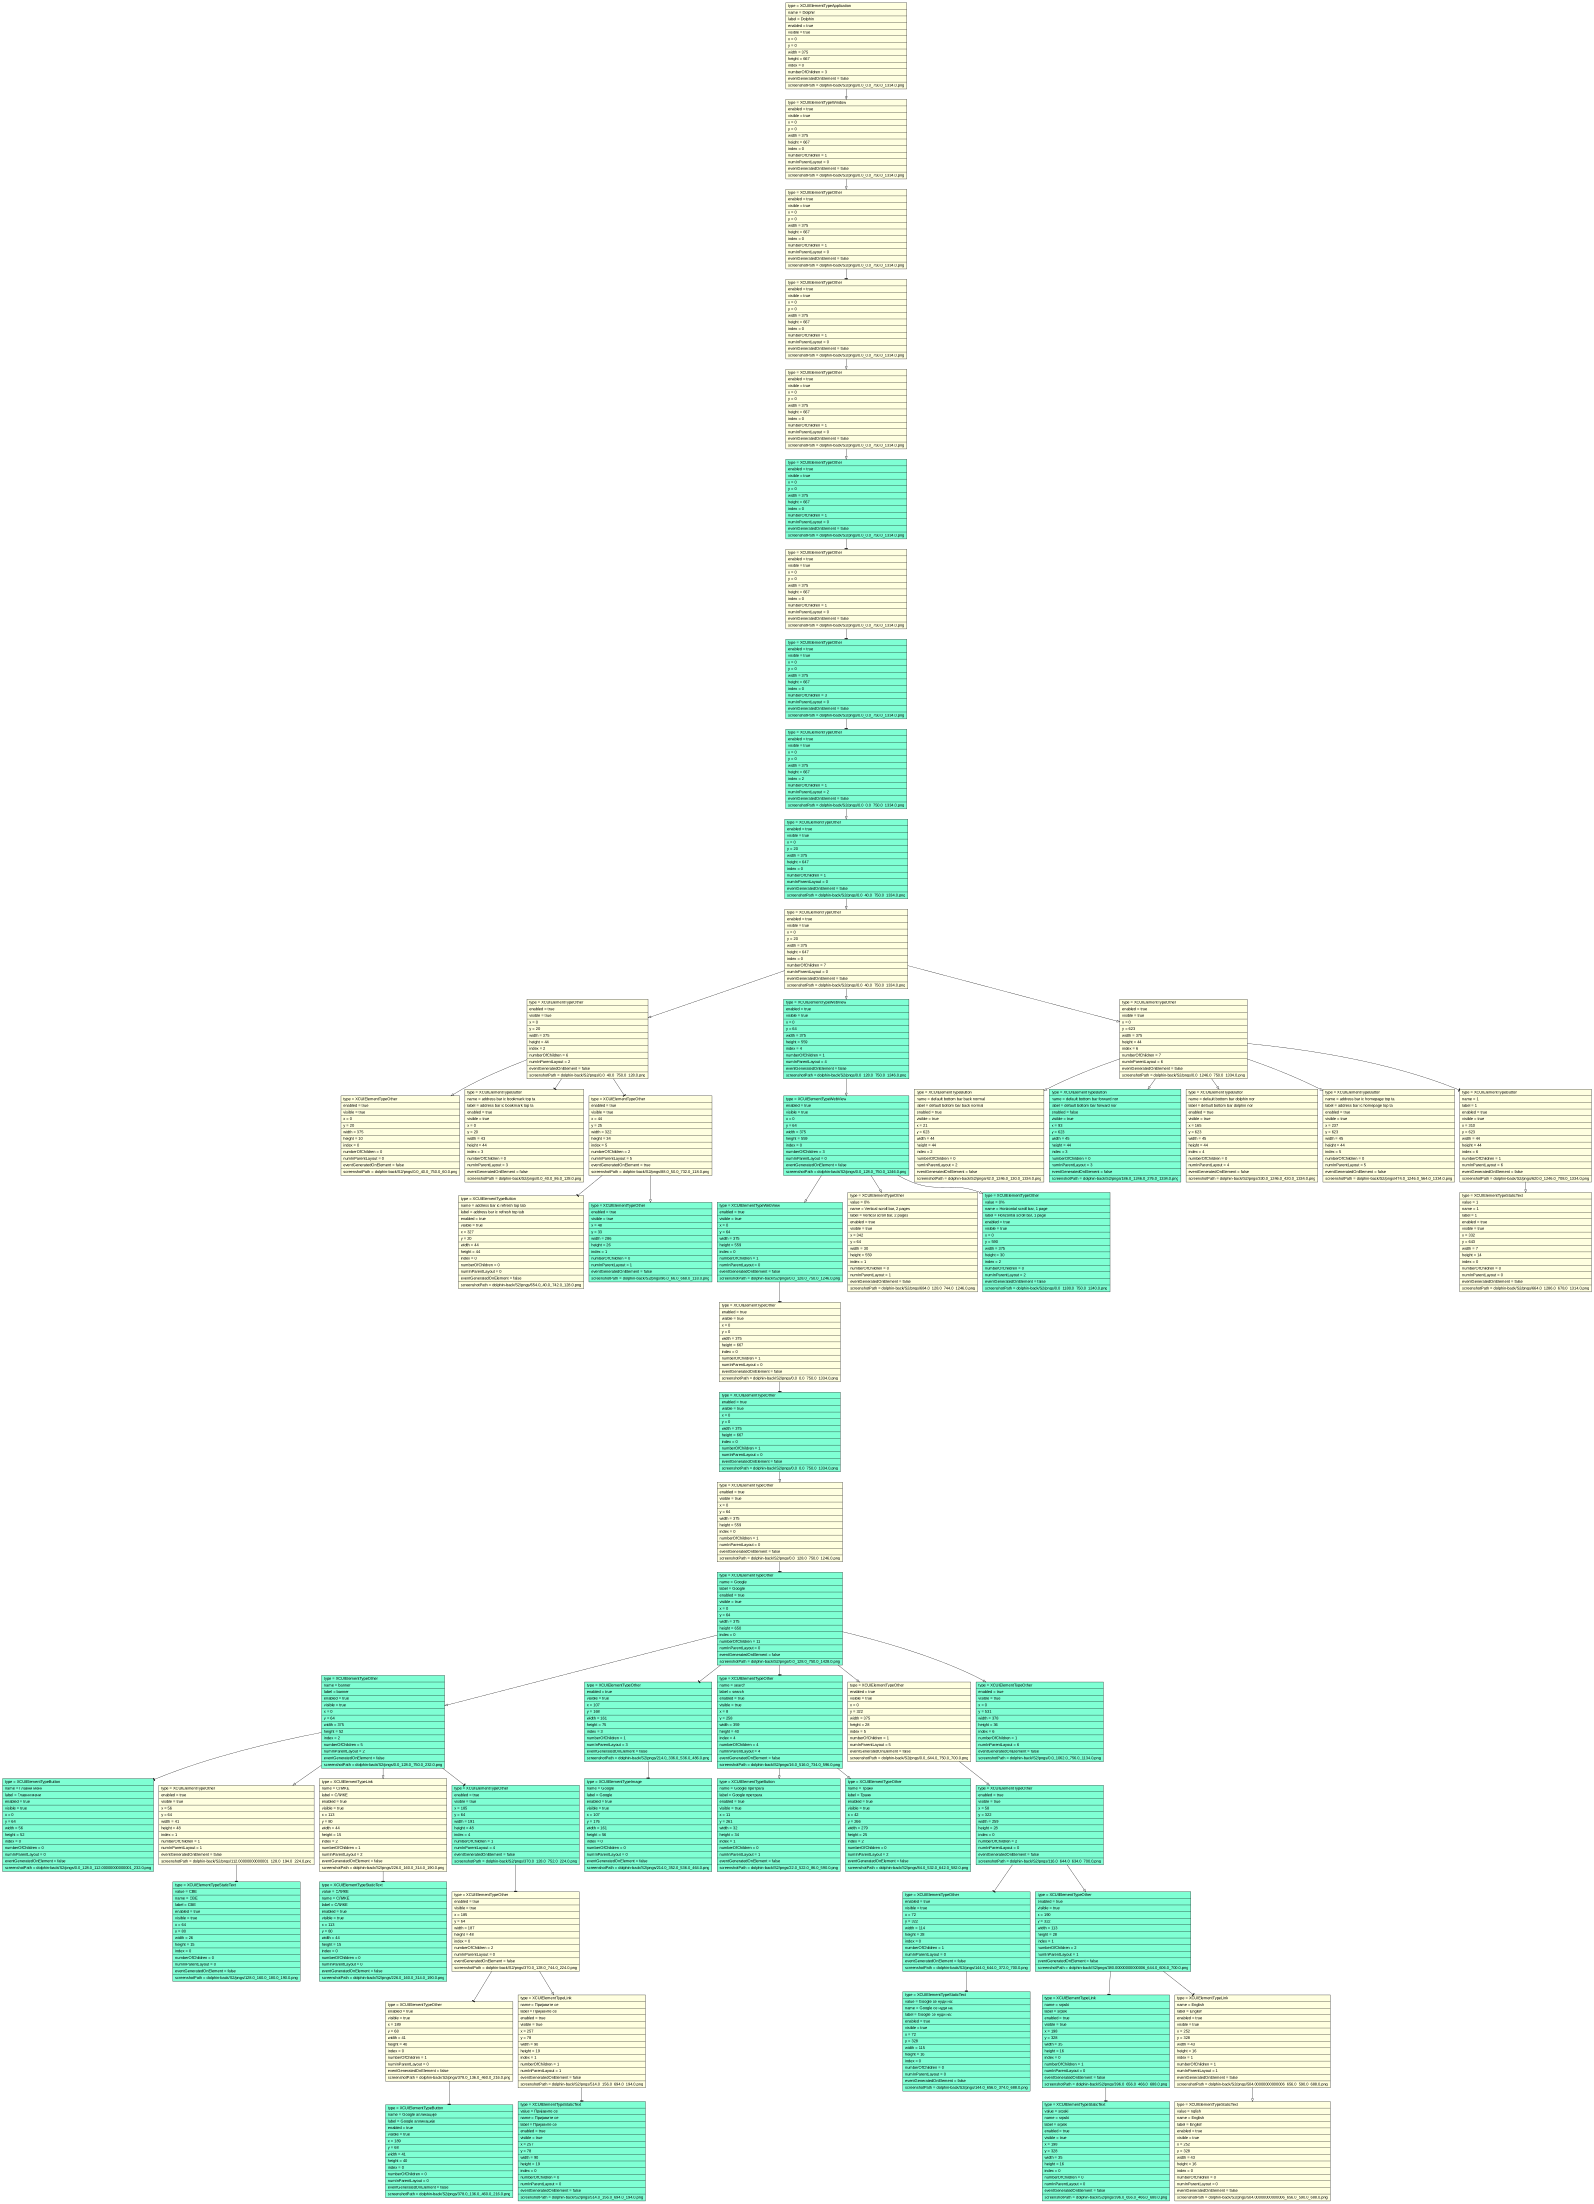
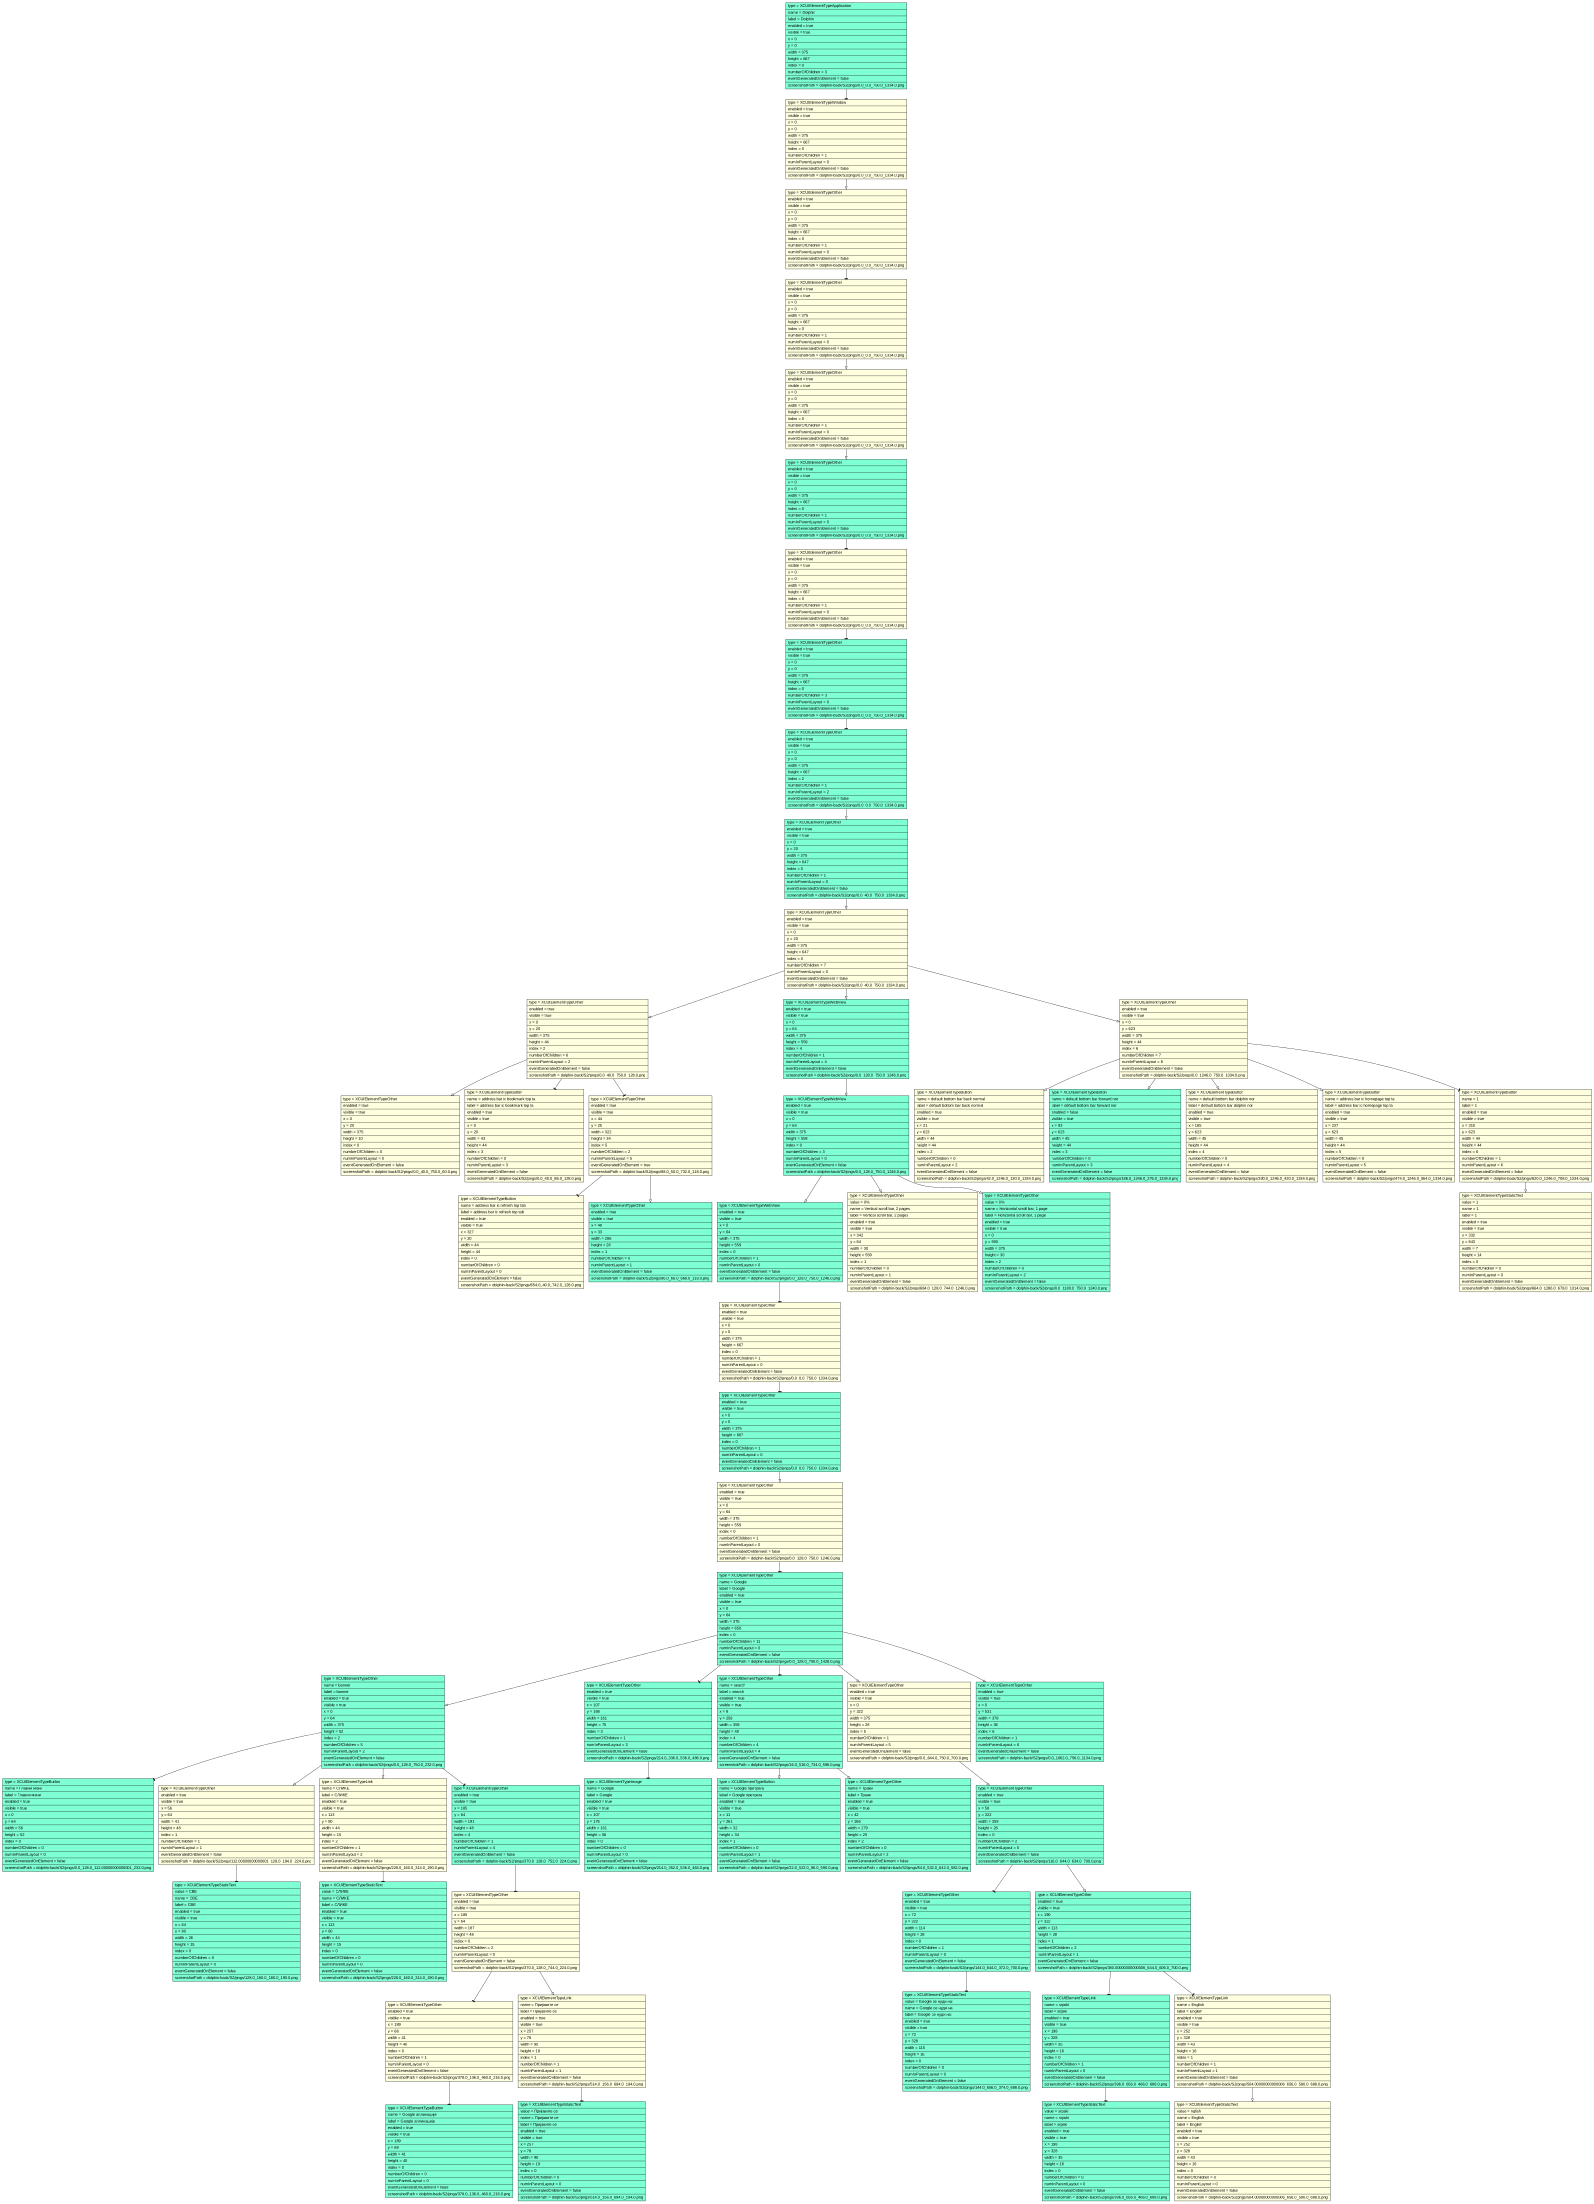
node "type = XCUIElementTypeApplication": fillcolor lightyellow -> aquamarine
edge "type = XCUIElementTypeApplication" -> "type = XCUIElementTypeWindow": arrowhead onormal -> tee
